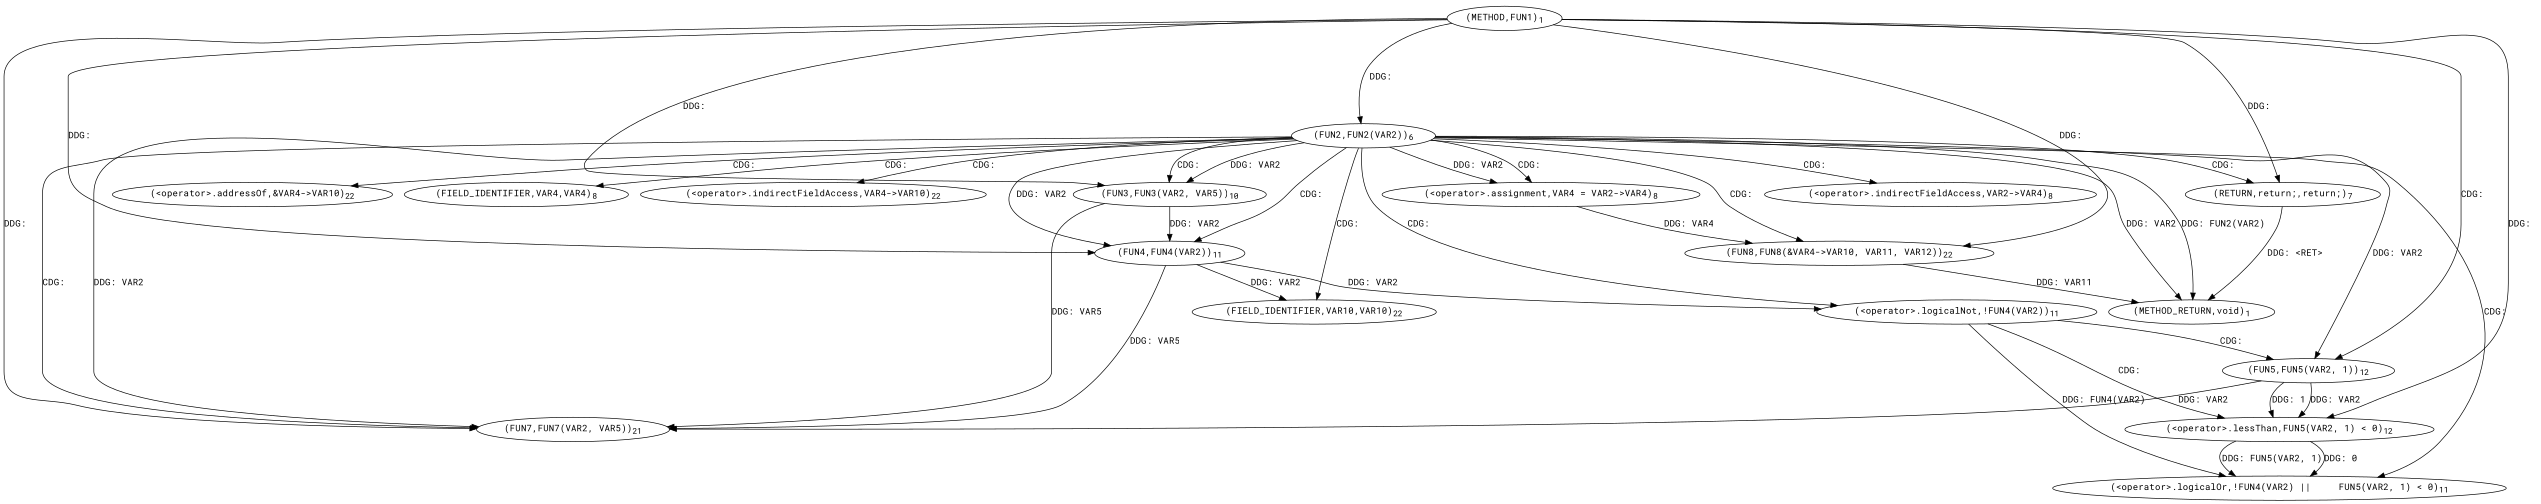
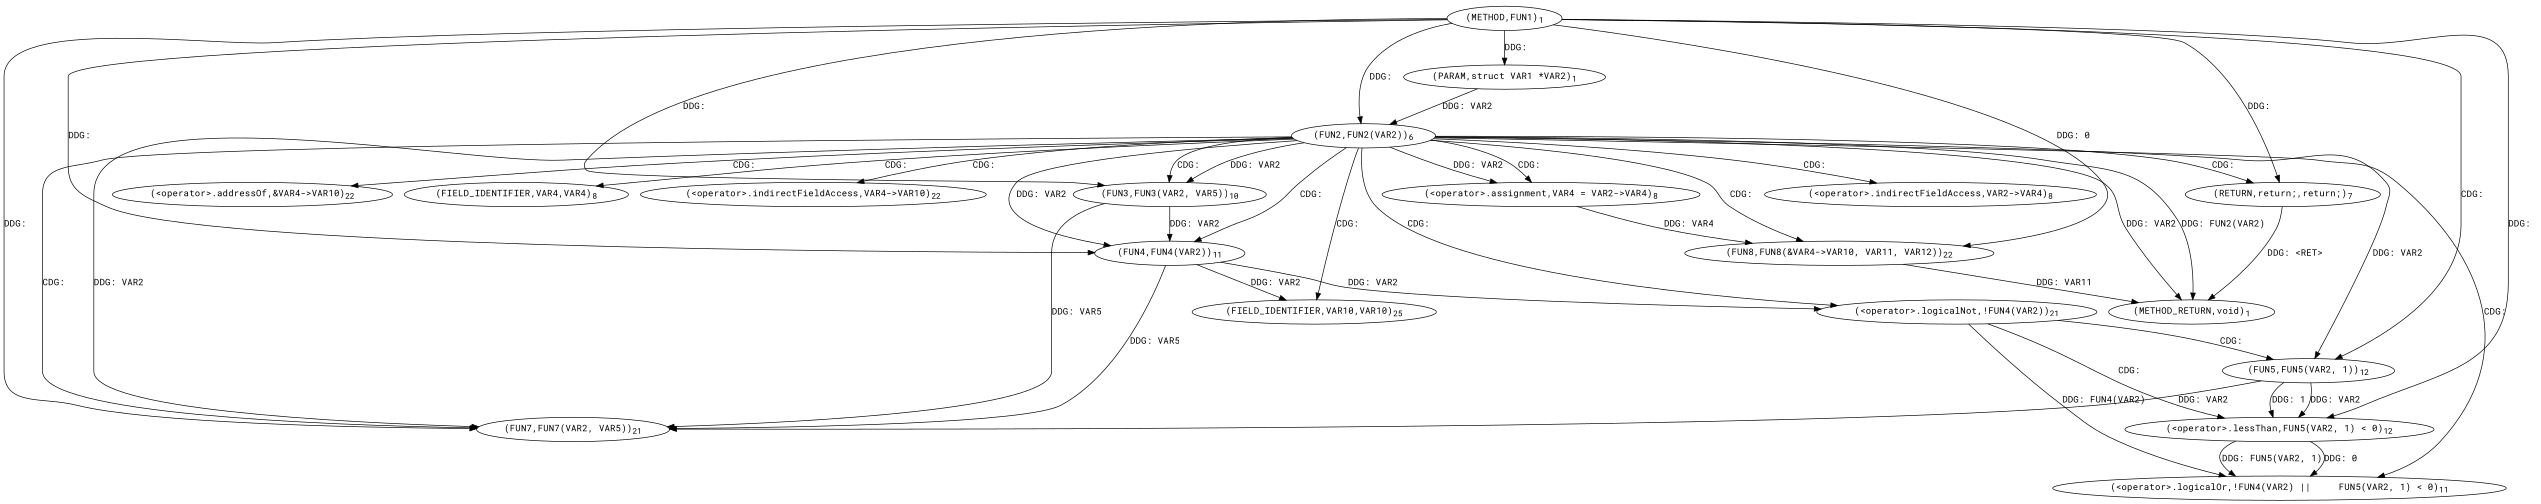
node "(PARAM,struct VAR1 *VAR2)": added
edge "(METHOD,FUN1)" -> "(FUN8,FUN8(&VAR4->VAR10, VAR11, VAR12))": label "DDG: " -> "DDG: 0"
node "(FIELD_IDENTIFIER,VAR10,VAR10)": text "22" -> "25"
node "(<operator>.logicalNot,!FUN4(VAR2))": text "11" -> "21"
